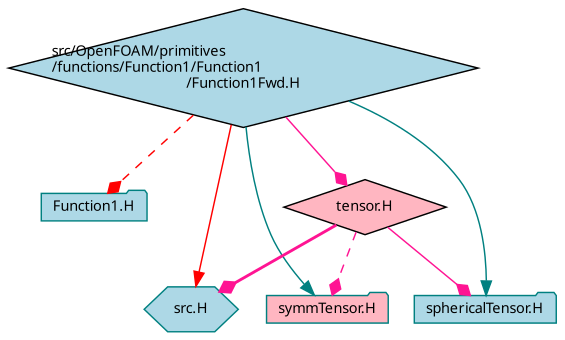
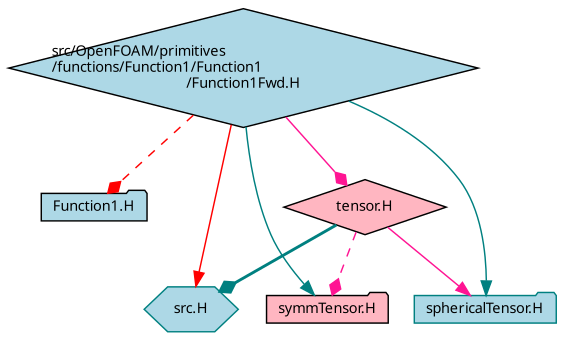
node "Function1.H": color teal -> black
edge "tensor.H" -> "src.H": color deeppink -> teal
edge "tensor.H" -> "sphericalTensor.H": arrowhead diamond -> normal
node "symmTensor.H": color teal -> black
